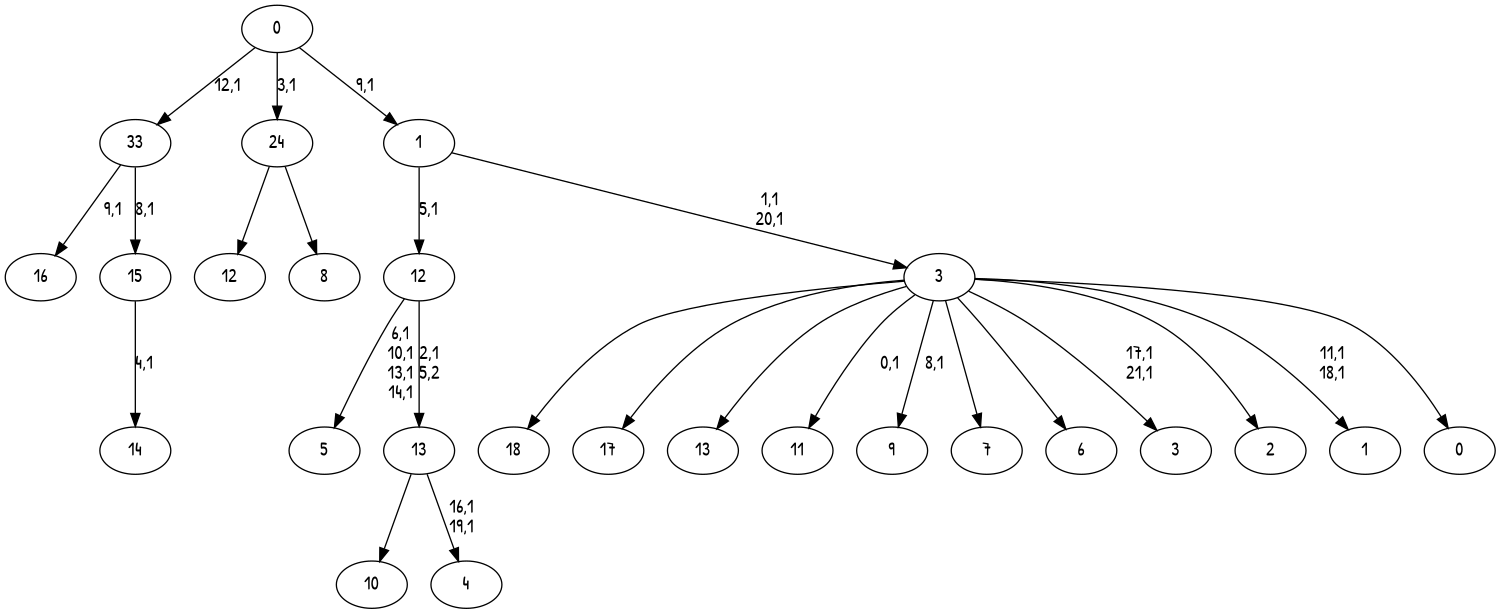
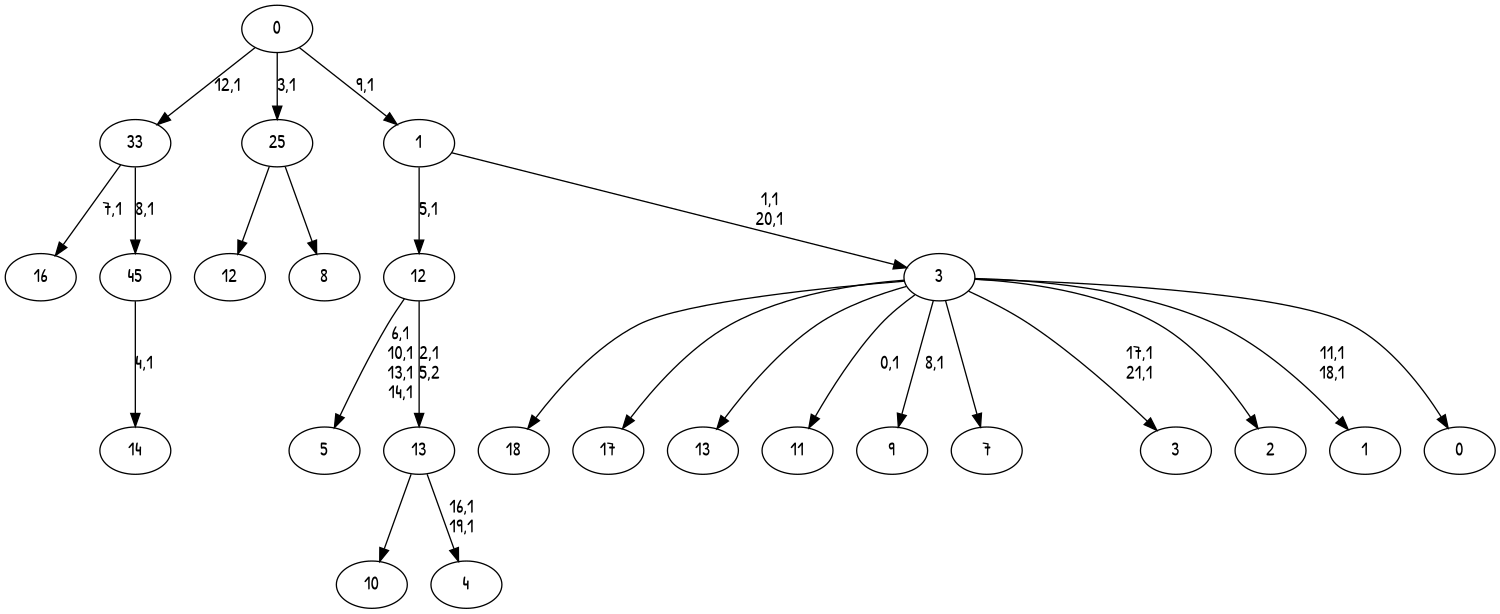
node "24": label "24" -> "25"
edge "33" -> "16": label "9,1" -> "7,1"
node "15": label "15" -> "45"
node "6": removed
